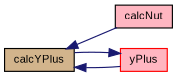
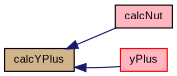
edge "calcYPlus" -> "yPlus": removed
